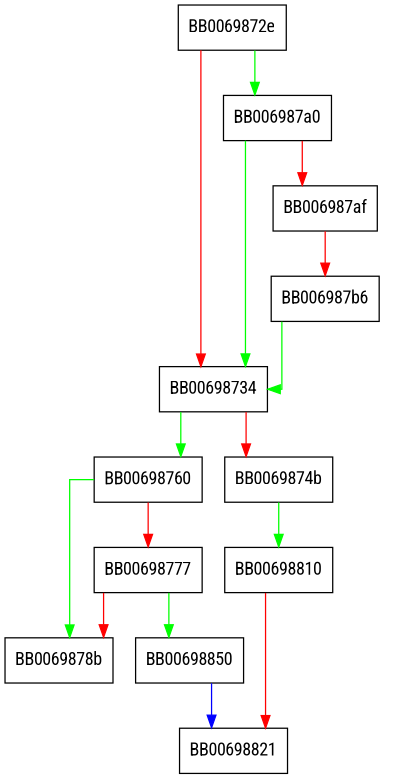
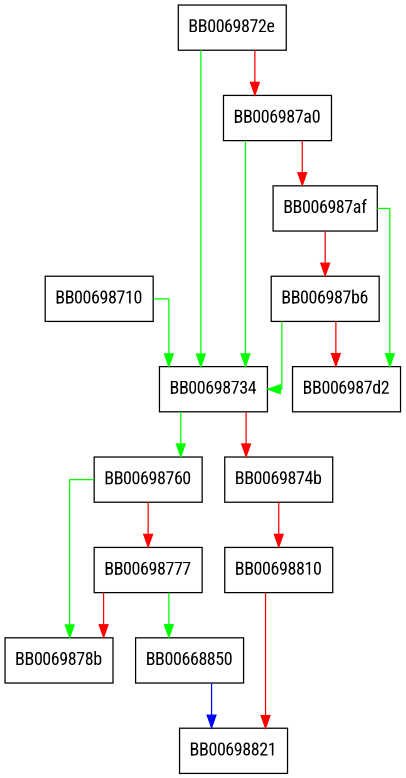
edge "BB0069872e" -> "BB006987a0": color green -> red
edge "BB0069872e" -> "BB00698734": color red -> green
node "BB00698710": added
node "BB006987d2": added
edge "BB0069874b" -> "BB00698810": color green -> red
node "BB00698850": label "BB00698850" -> "BB00668850"
